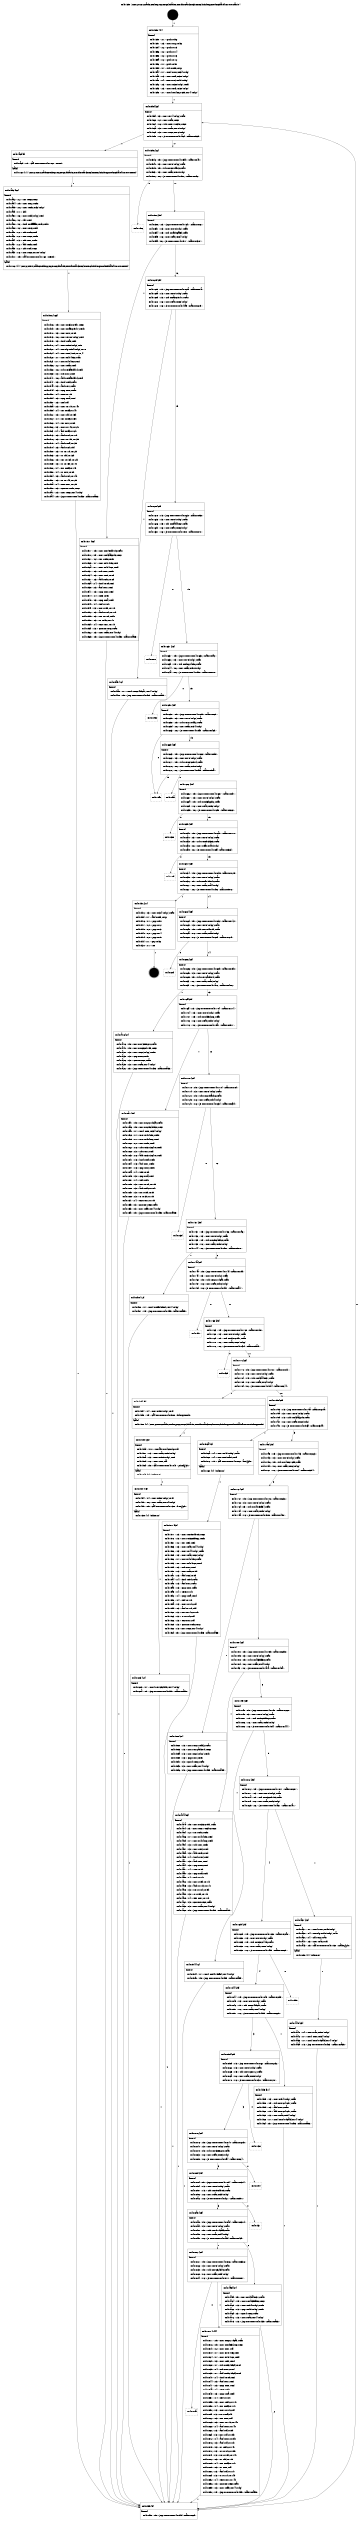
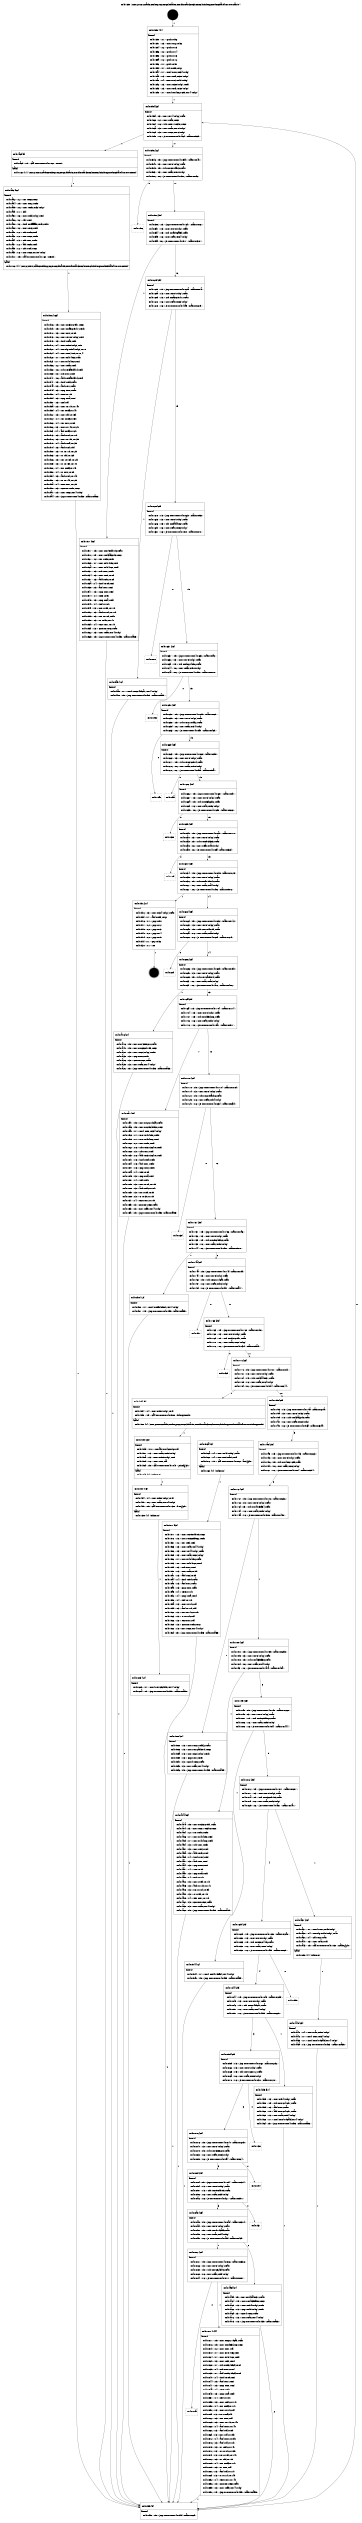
edge "0x401669 [25]" -> "0x4019fb": now "0x401669 [25]" -> "0x401682 [25]"
edge "0x401795 [25]" -> "0x40196a [13]": removed, label "1"
edge "0x401c03 [12]" -> "0x401fe5 [5]": removed, label "1"
